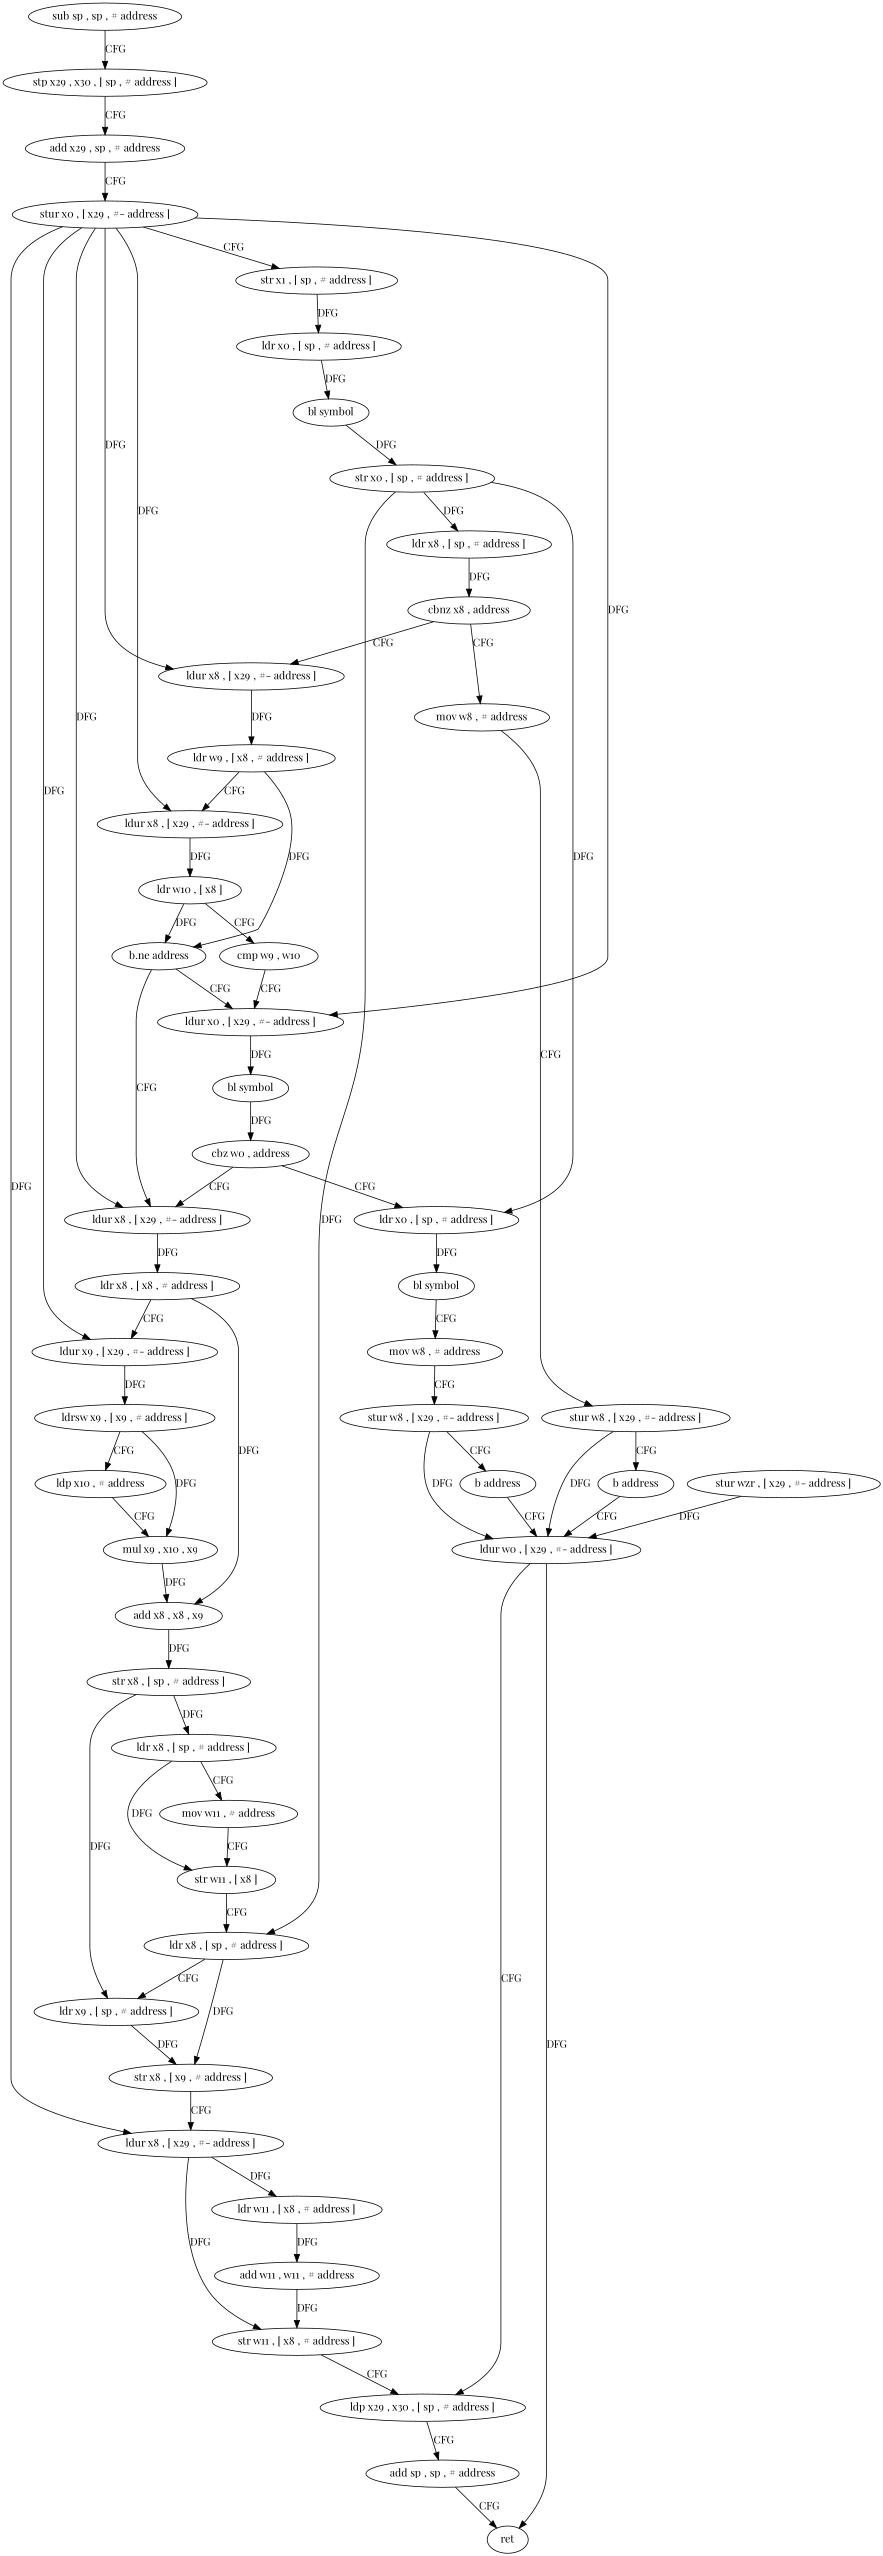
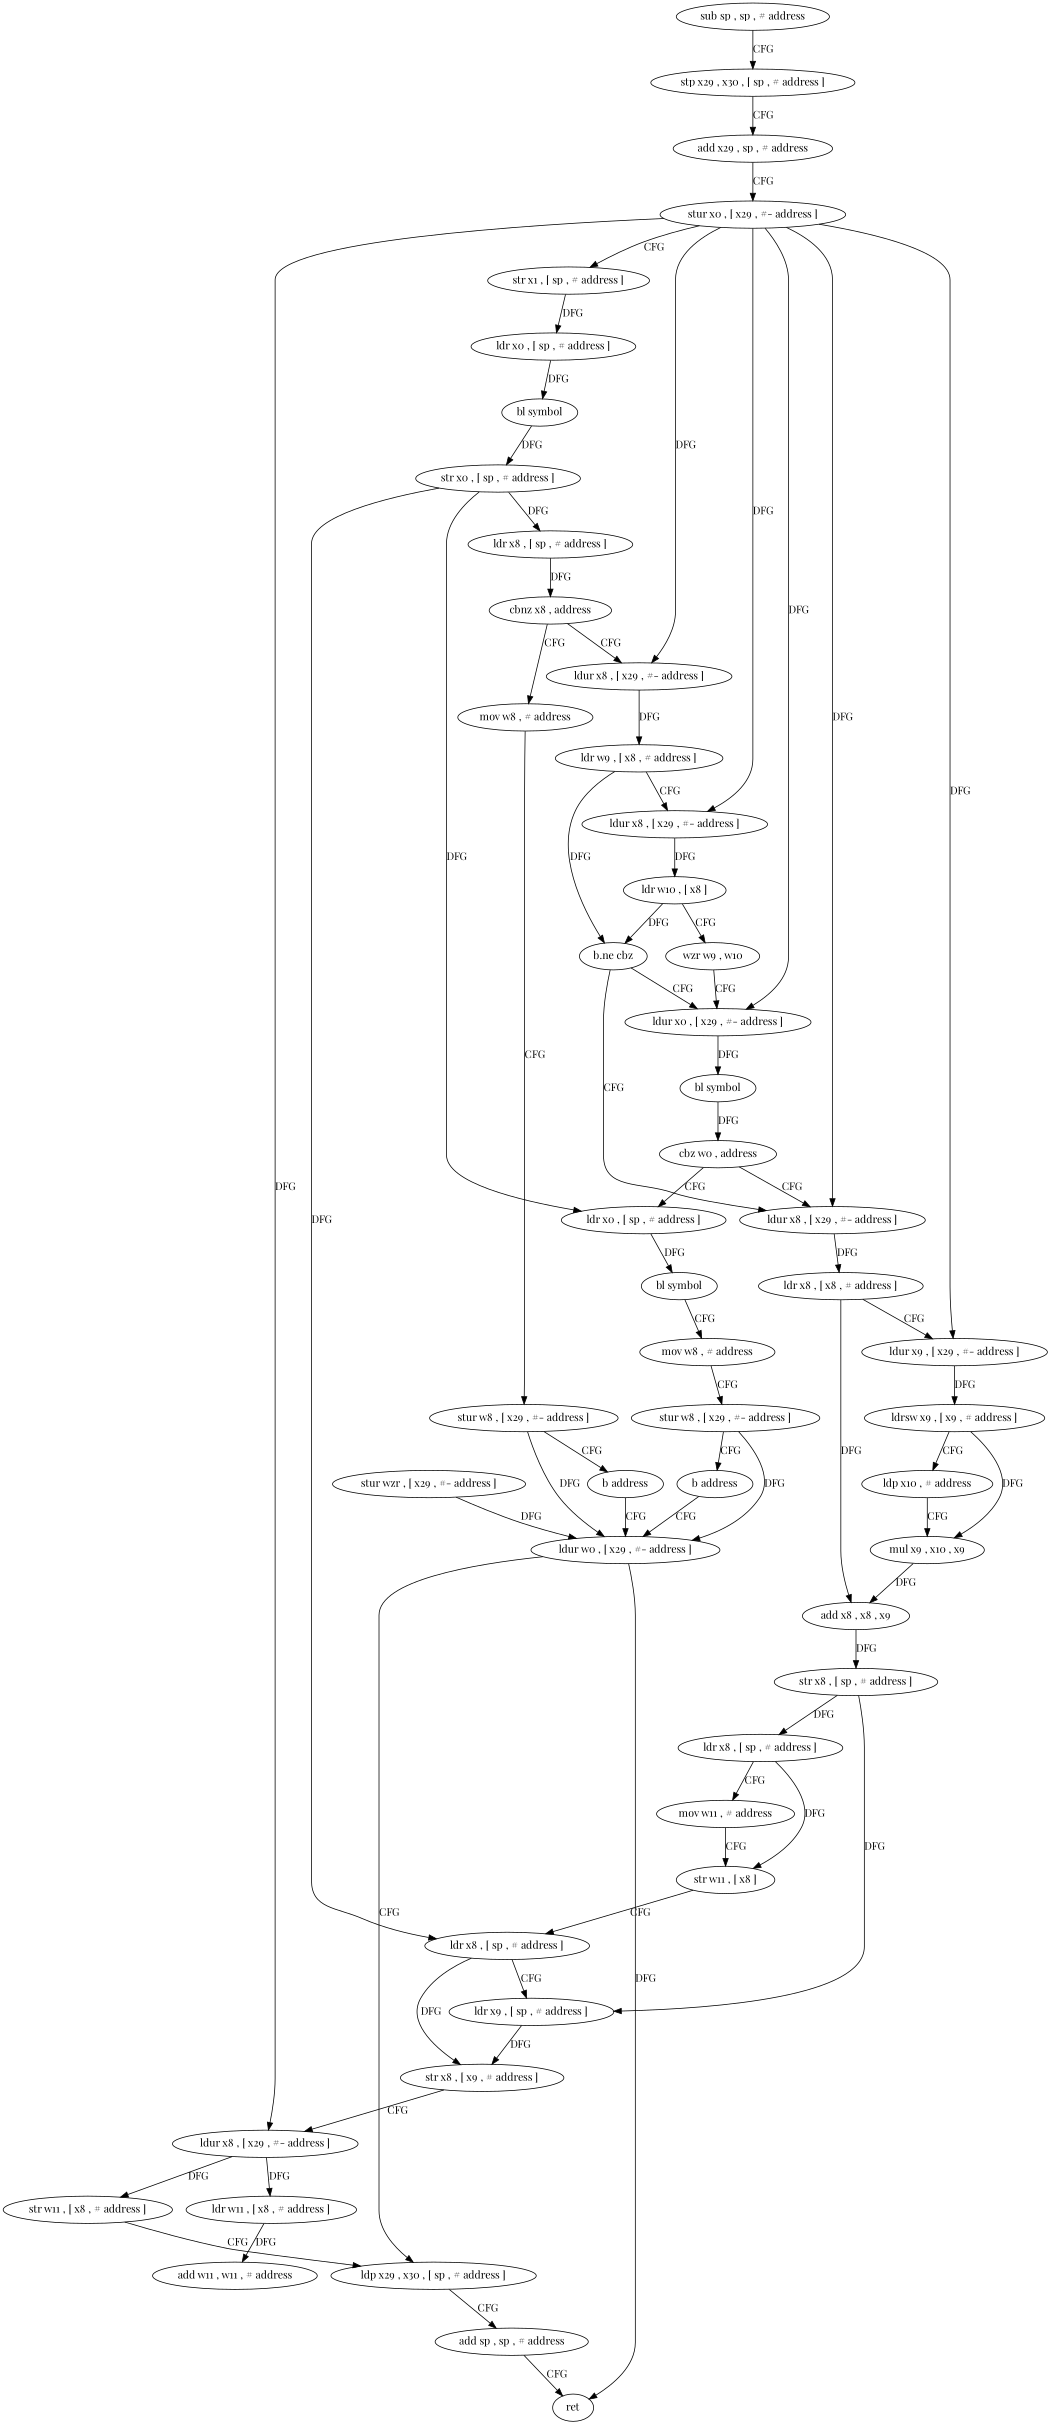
node "b.ne address": label "b.ne address" -> "b.ne cbz"
node "cmp w9 , w10": label "cmp w9 , w10" -> "wzr w9 , w10"
edge "add w11 , w11 , # address" -> "str w11 , [ x8 , # address ]": removed, label "DFG"
